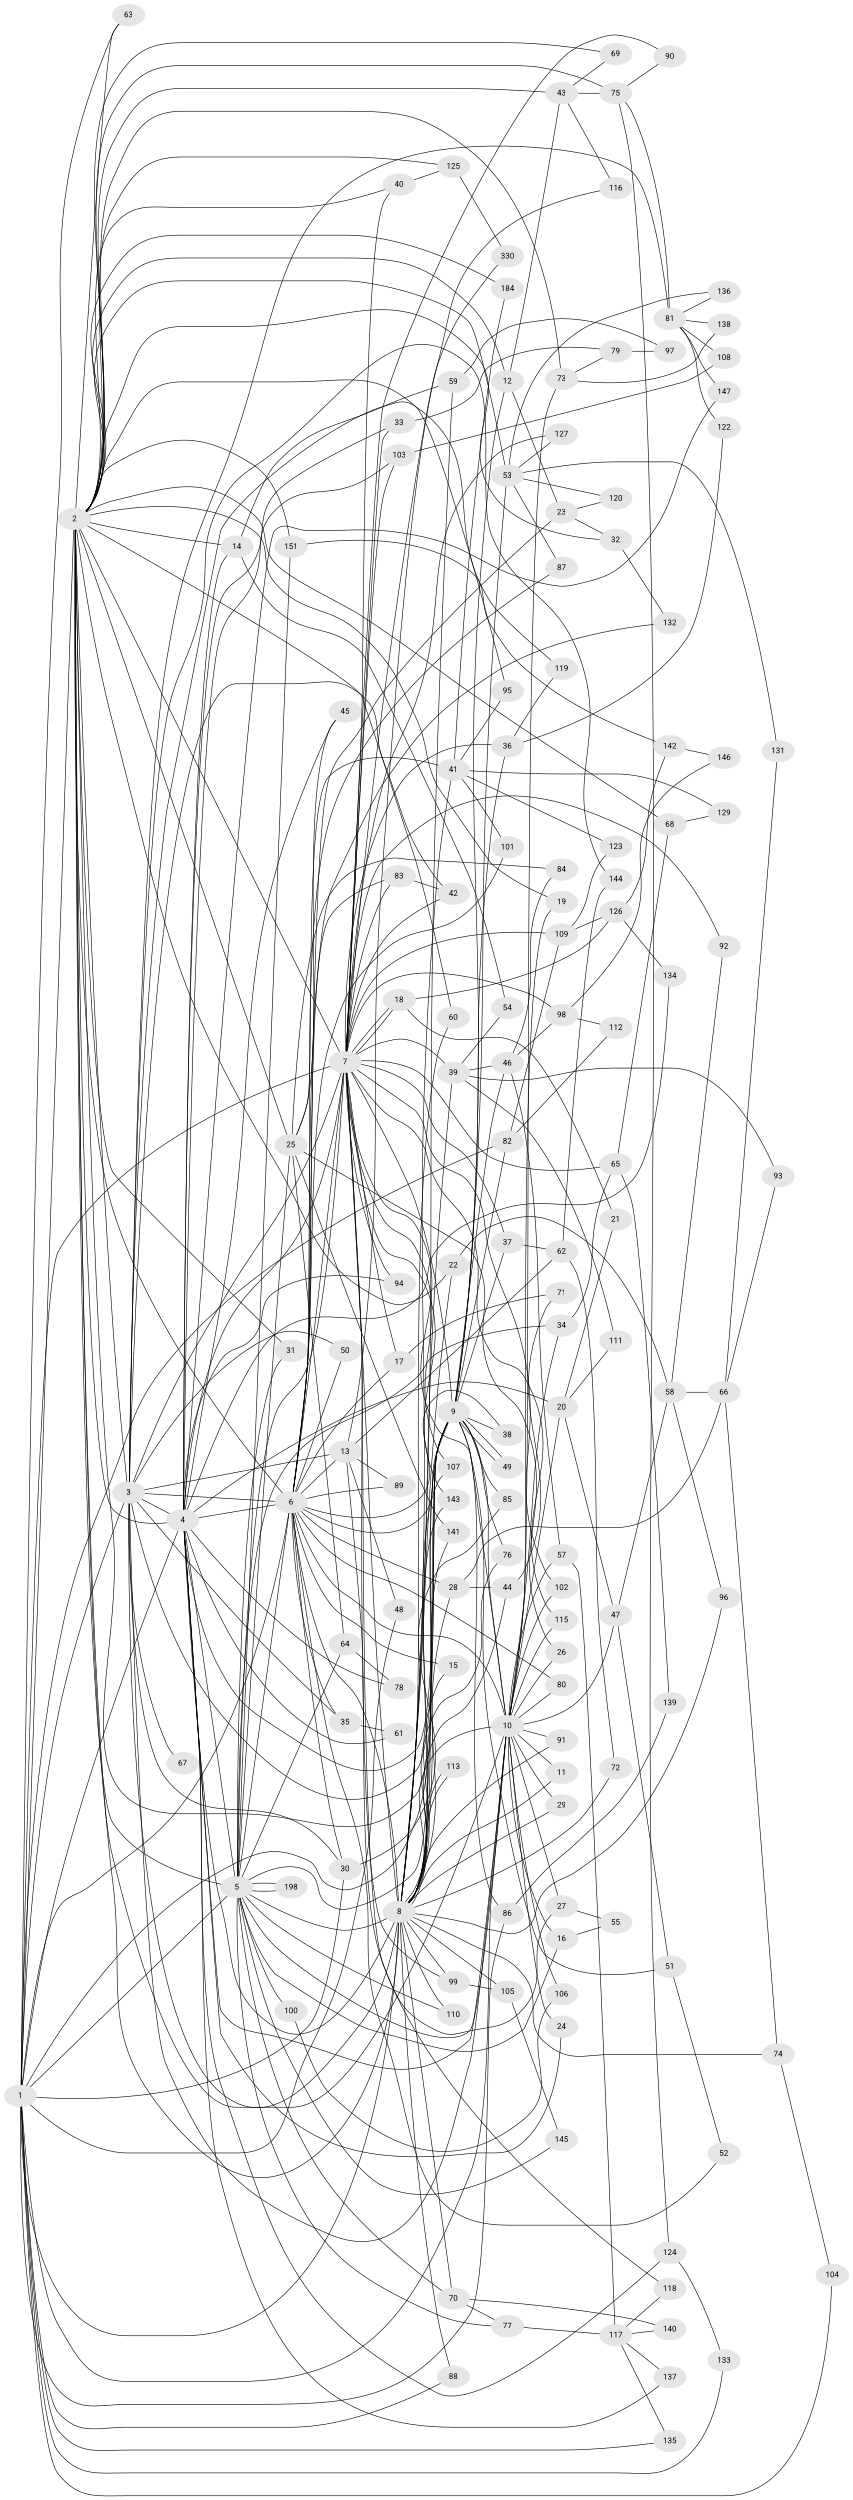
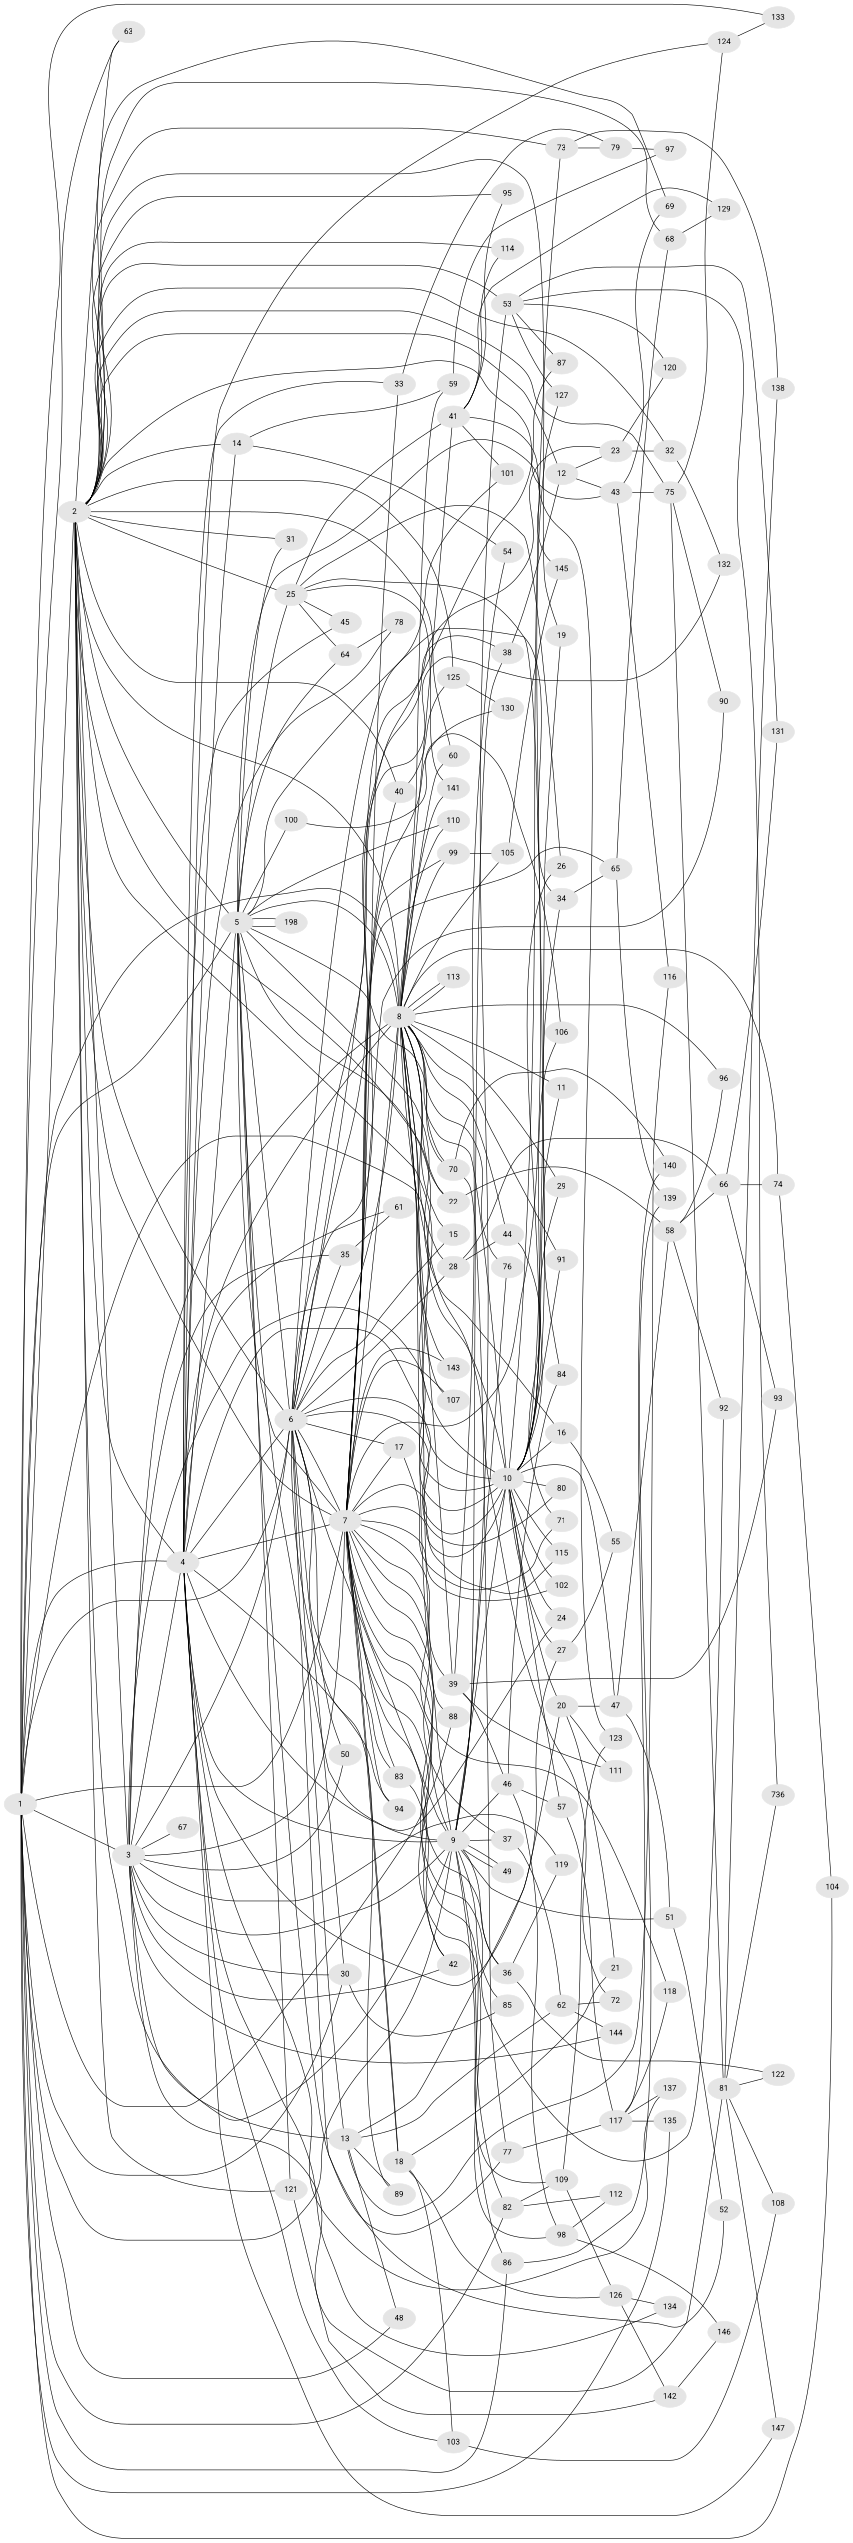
node "330": label "330" -> "130"
node "184": label "184" -> "114"
node "136": label "136" -> "736"
node "151": label "151" -> "121"
edge "103" -- "7": now "103" -- "18"
edge "12" -- "9": now "12" -- "38"
